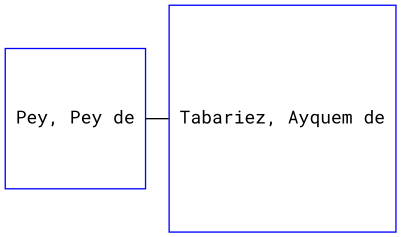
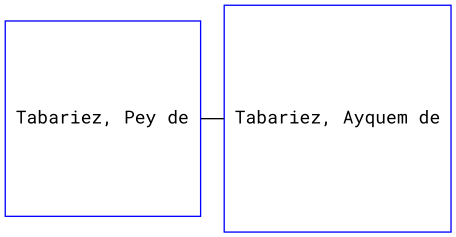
node "Pey, Pey de": label "Pey, Pey de" -> "Tabariez, Pey de"
